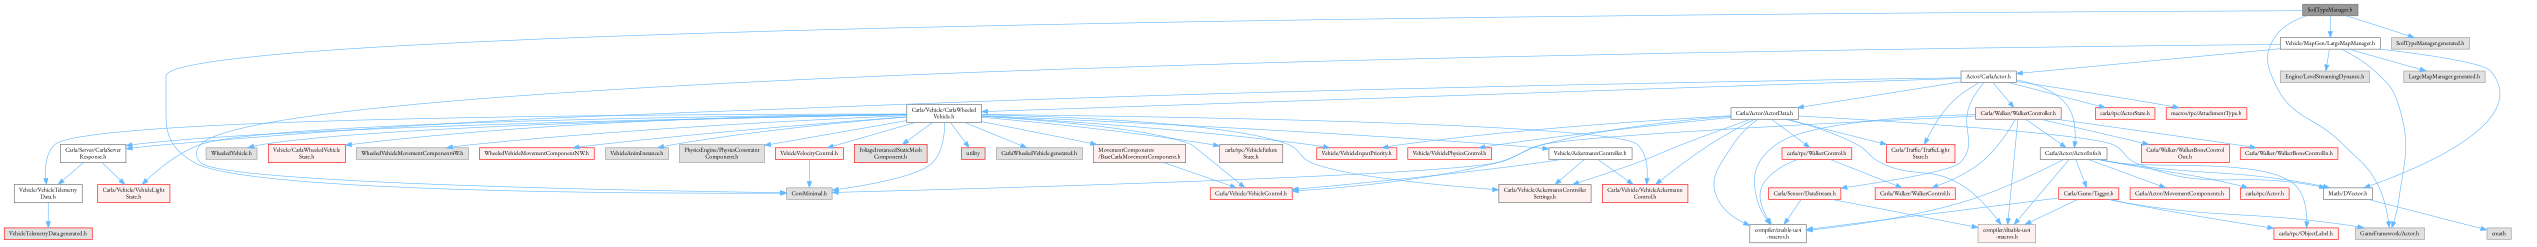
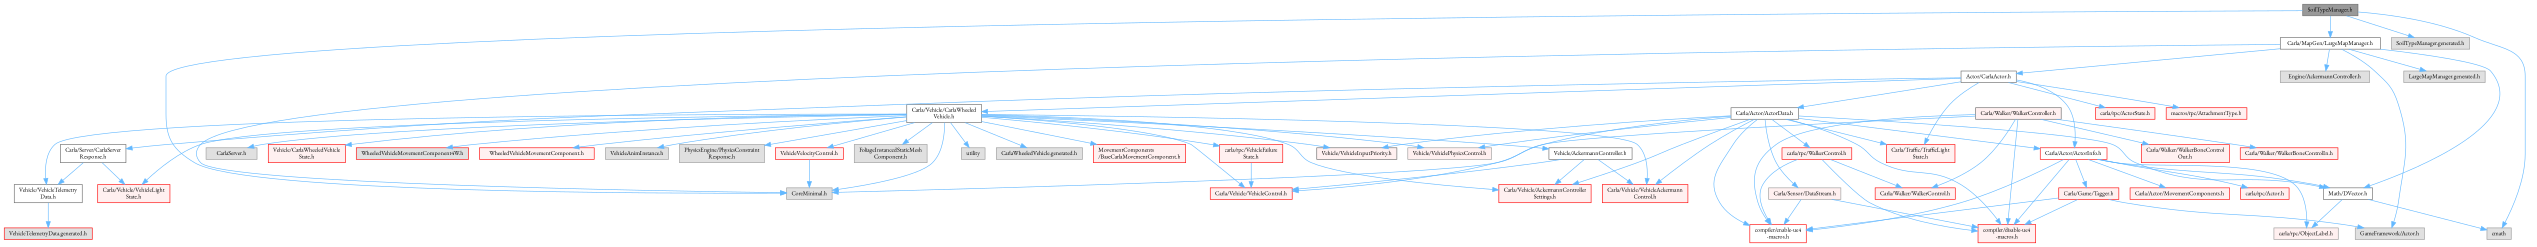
node "Vehicle/MapGen/LargeMapManager.h": label "Vehicle/MapGen/LargeMapManager.h" -> "Carla/MapGen/LargeMapManager.h"
node "Engine/LevelStreamingDynamic.h": label "Engine/LevelStreamingDynamic.h" -> "Engine/AckermannController.h"
edge "Actor/CarlaActor.h" -> "Carla/Walker/WalkerController.h": removed
edge "SoilTypeManager.h" -> "GameFramework/Actor.h": now "SoilTypeManager.h" -> "cmath"
edge "Carla/Vehicle/CarlaWheeled Vehicle.h" -> "Carla/Server/CarlaServer Response.h": now "Carla/Vehicle/CarlaWheeled Vehicle.h" -> "Vehicle/VehiclePhysicsControl.h"
edge "Carla/Walker/WalkerController.h" -> "Carla/Actor/ActorInfo.h": now "Carla/Actor/ActorData.h" -> "Carla/Actor/ActorInfo.h"
node "WheeledVehicle.h": label "WheeledVehicle.h" -> "CarlaServer.h"
node "WheeledVehicleMovementComponent4W.h": color grey60 -> red
node "WheeledVehicleMovementComponentNW.h": label "WheeledVehicleMovementComponentNW.h" -> "WheeledVehicleMovementComponent.h"
node "PhysicsEngine/PhysicsConstraint Component.h": label "PhysicsEngine/PhysicsConstraint Component.h" -> "PhysicsEngine/PhysicsConstraint Response.h"
node "FoliageInstancedStaticMesh Component.h": color red -> grey60
node "utility": color red -> grey60
node "MovementComponents /BaseCarlaMovementComponent.h": color grey40 -> red
node "carla/rpc/VehicleFailure State.h": color grey40 -> red
node "Vehicle/VehicleInputPriority.h": color red -> grey40
node "Vehicle/VehiclePhysicsControl.h": color red -> grey60
node "Carla/Actor/ActorInfo.h": color grey40 -> red
edge "Actor/CarlaActor.h" -> "Carla/Sensor/DataStream.h": now "Carla/Actor/ActorData.h" -> "Carla/Sensor/DataStream.h"
edge "MovementComponents /BaseCarlaMovementComponent.h" -> "Carla/Vehicle/VehicleControl.h": now "carla/rpc/VehicleFailure State.h" -> "Carla/Vehicle/VehicleControl.h"
node "Carla/Vehicle/AckermannController Settings.h": color grey40 -> red
node "Carla/Sensor/DataStream.h": color red -> grey60
edge "carla/rpc/WalkerControl.h" -> "compiler/disable-ue4 -macros.h": added
edge "Carla/Game/Tagger.h" -> "carla/rpc/ObjectLabel.h": now "Math/DVector.h" -> "carla/rpc/ObjectLabel.h"
node "compiler/enable-ue4 -macros.h": color grey40 -> red
node "compiler/disable-ue4 -macros.h": color grey60 -> red
node "carla/rpc/ObjectLabel.h": color red -> grey60
